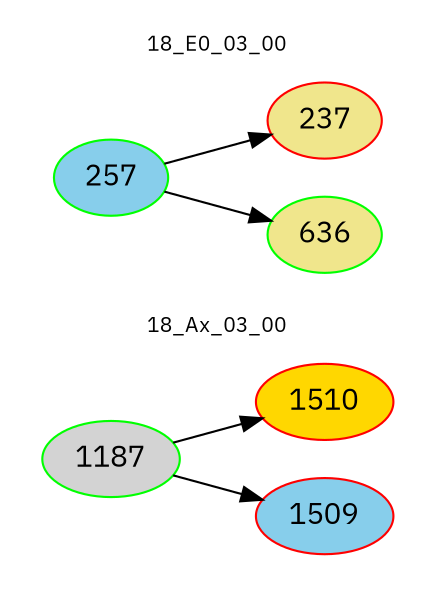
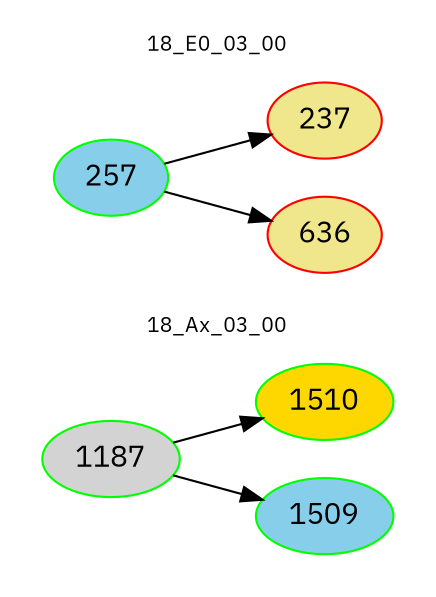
node "636": color green -> red
node "1510": color red -> green
node "1509": color red -> green
